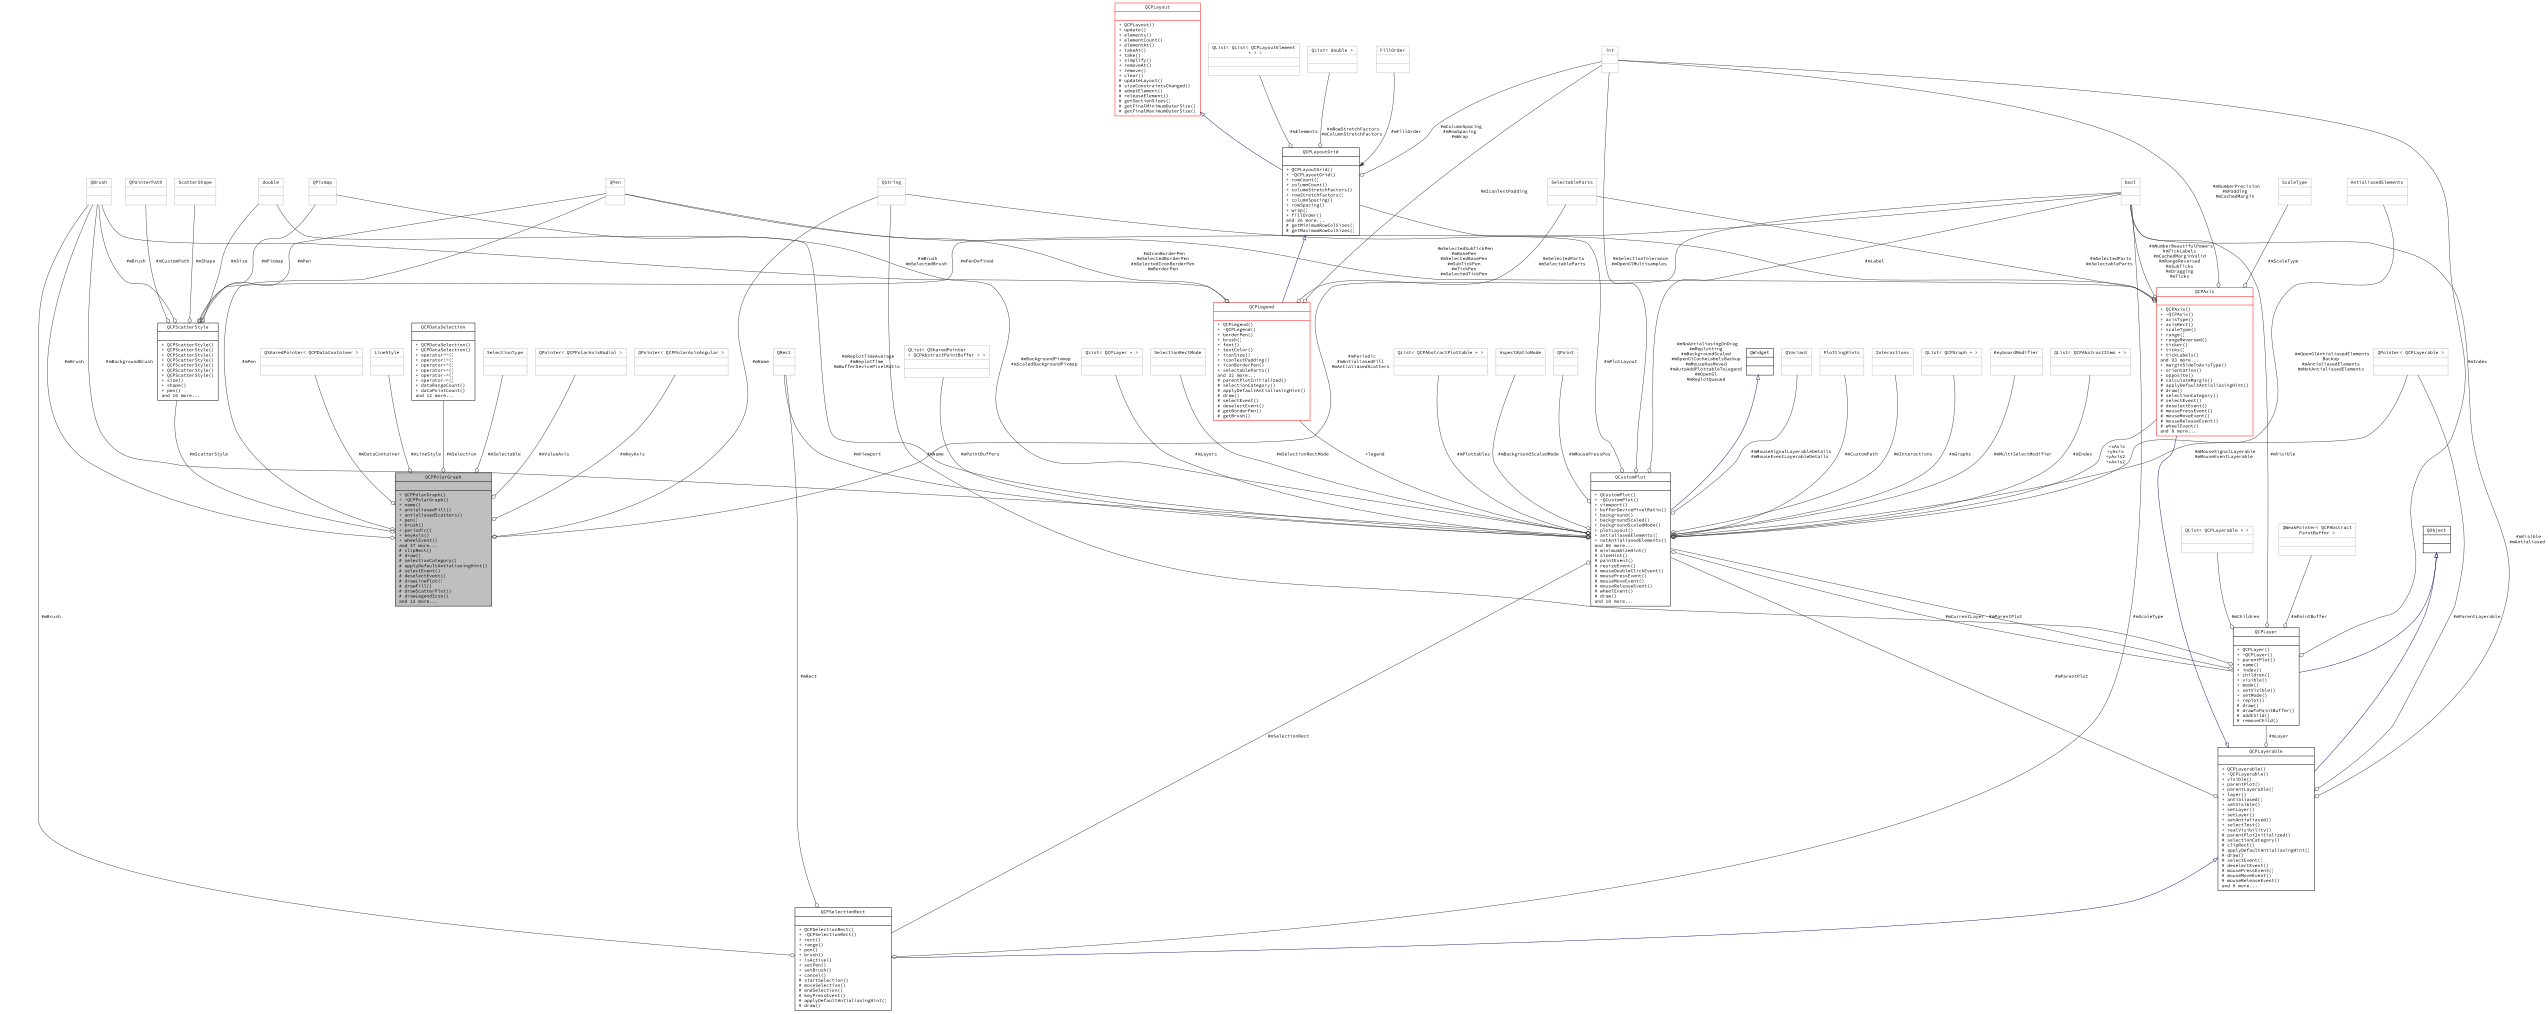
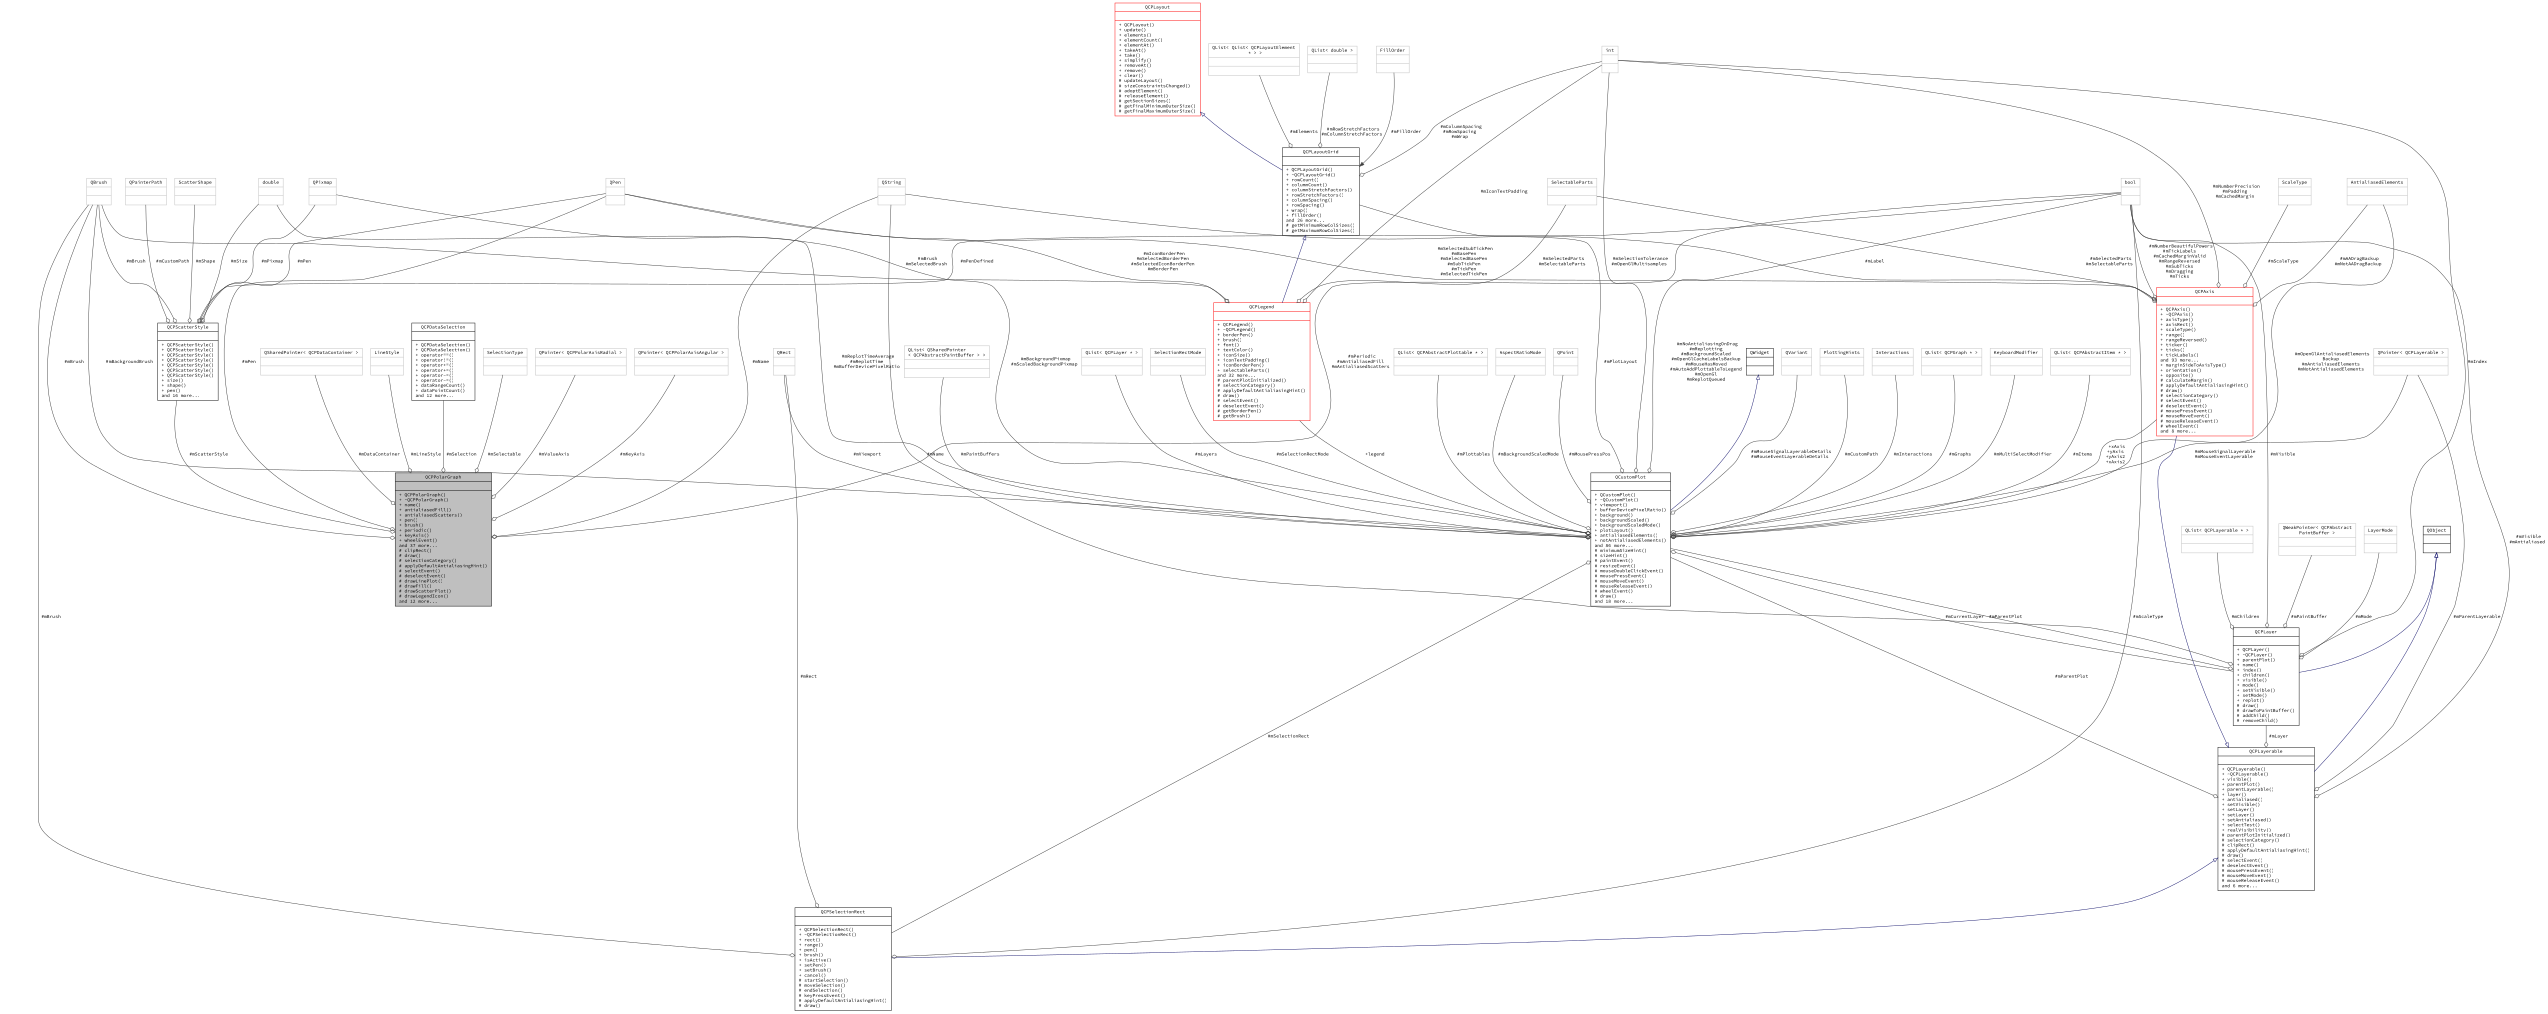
edge "AntialiasedElements" -> "QCPAxis": added, label "#mAADragBackup #mNotAADragBackup"
edge "QList< QCPAbstractItem * >" -> "QCustomPlot": label " #mIndex" -> " #mItems"
node "LayerMode": added
